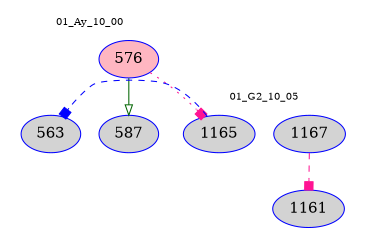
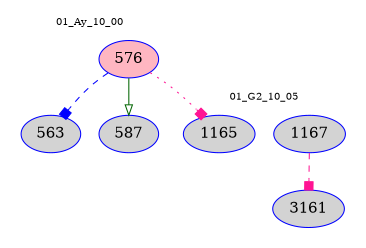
edge "1165" -> "563": now "576" -> "563"
node "1161": label "1161" -> "3161"
